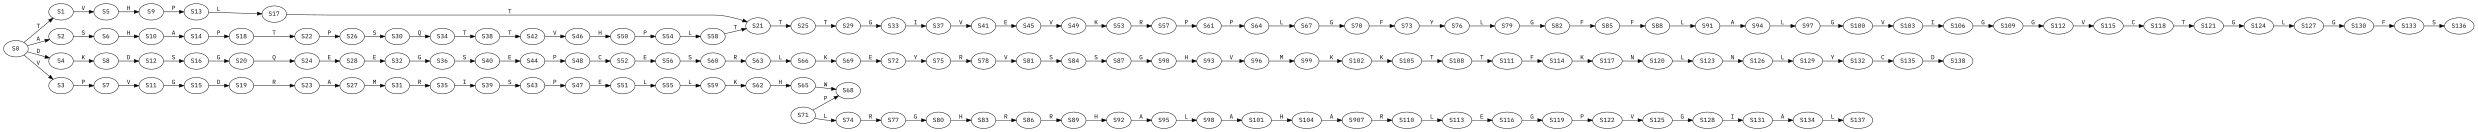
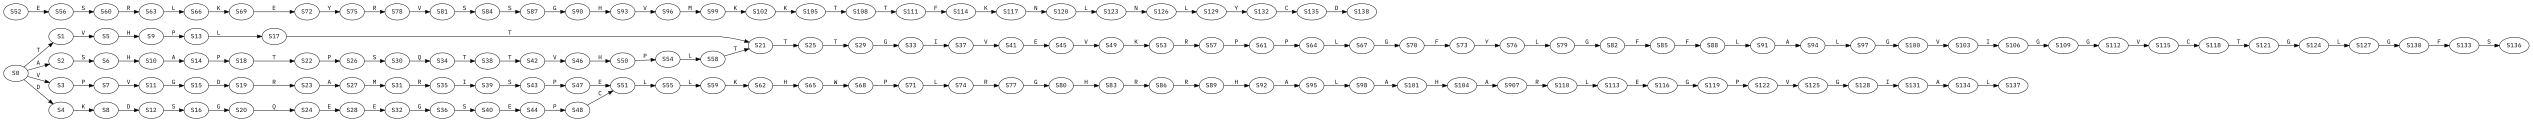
edge "S48" -> "S52": now "S48" -> "S51"
edge "S71" -> "S68": reversed
